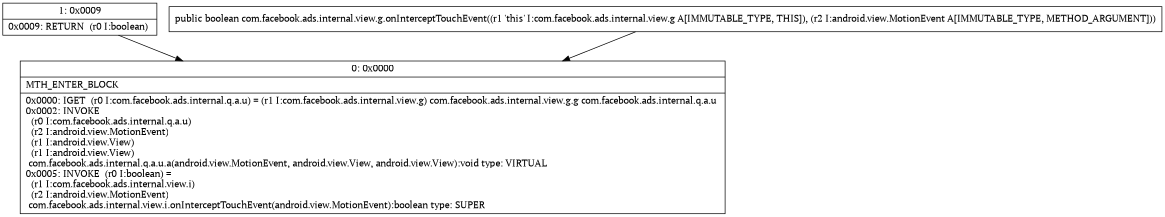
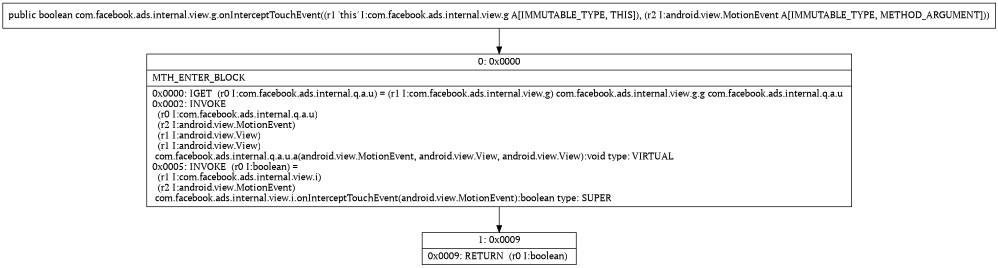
edge "1: 0x0009" -> "0: 0x0000": reversed
